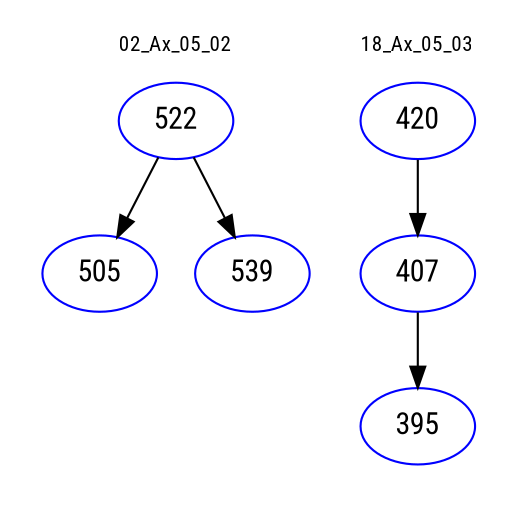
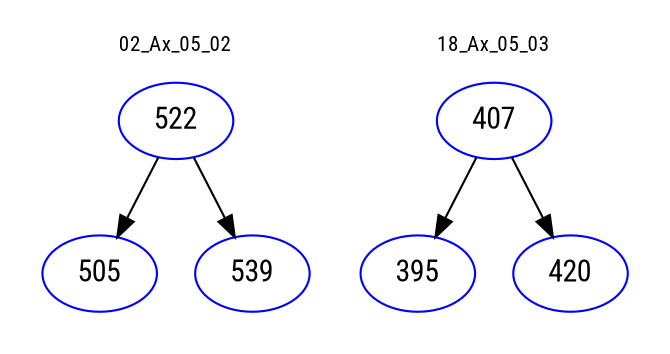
edge "420" -> "407": reversed
